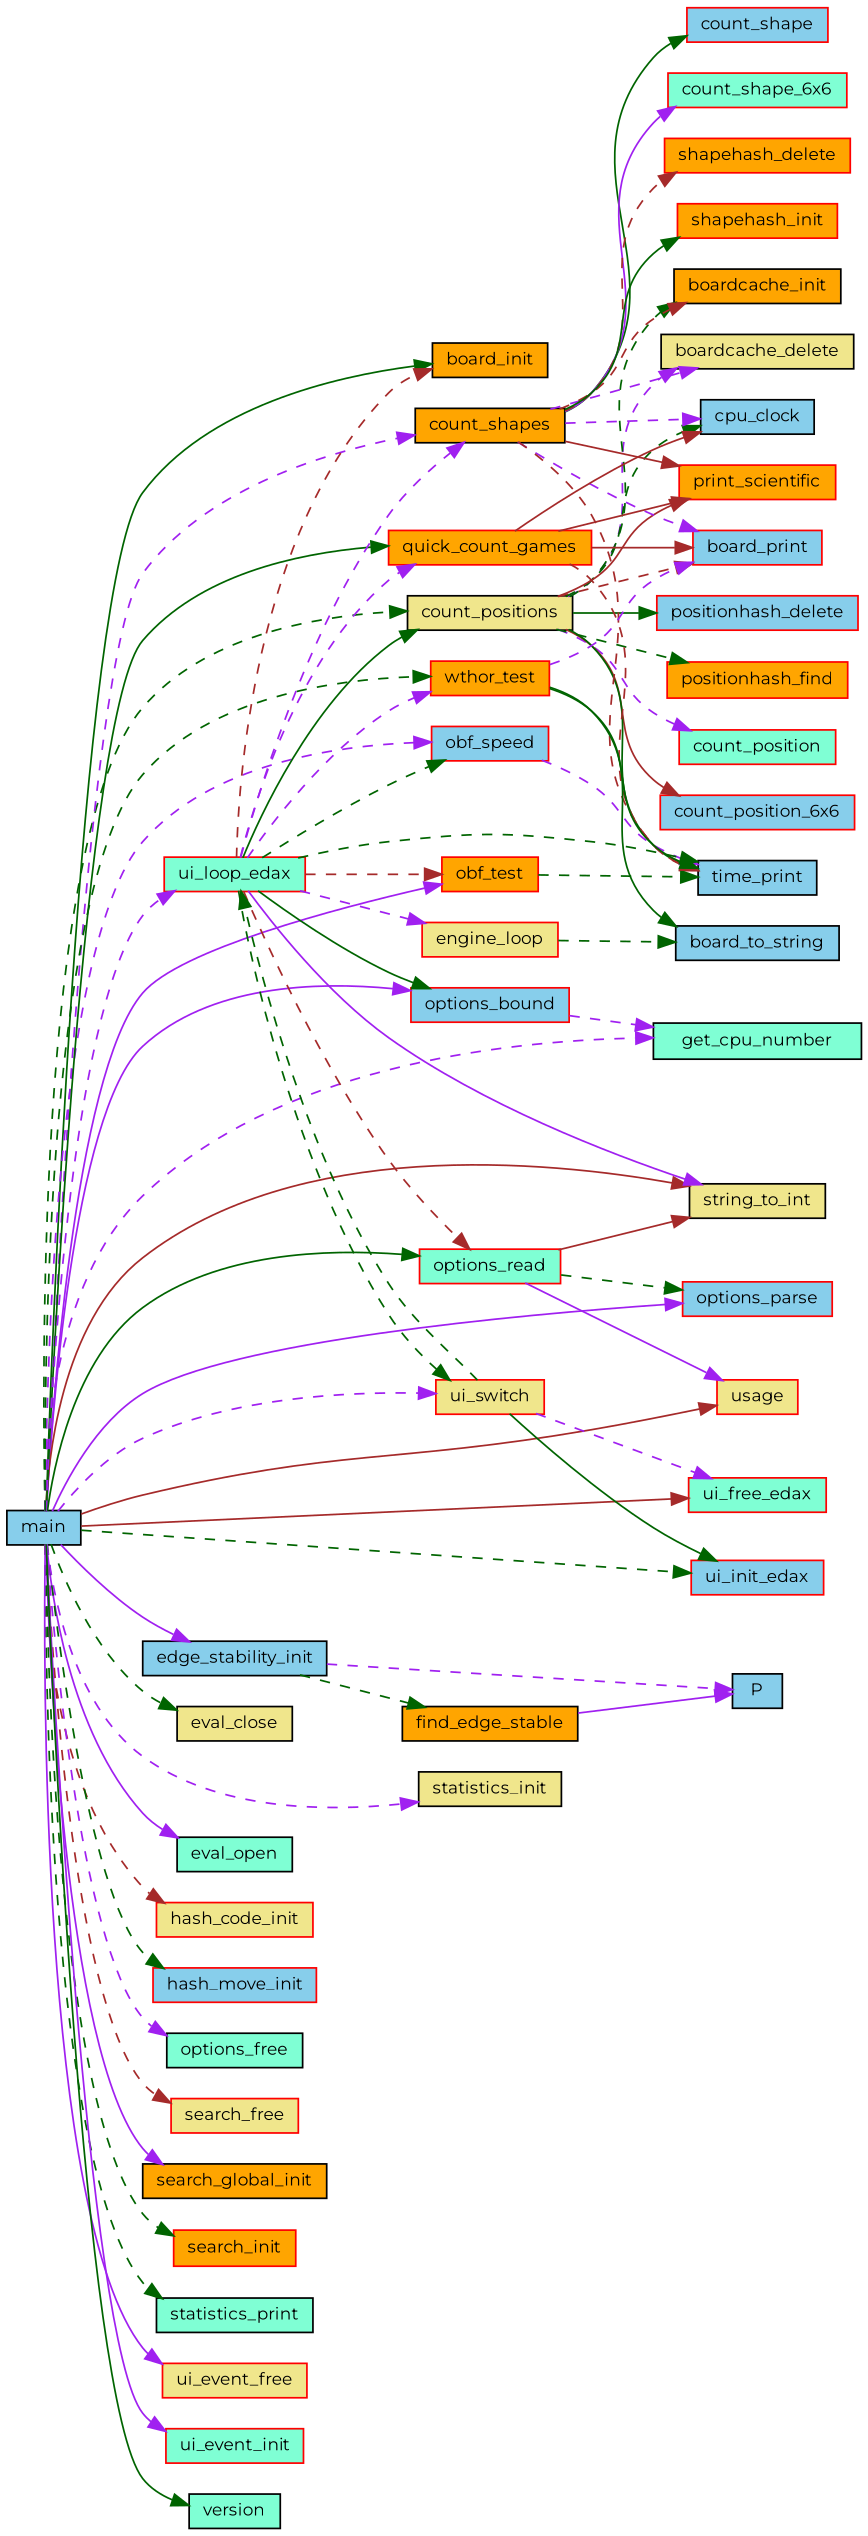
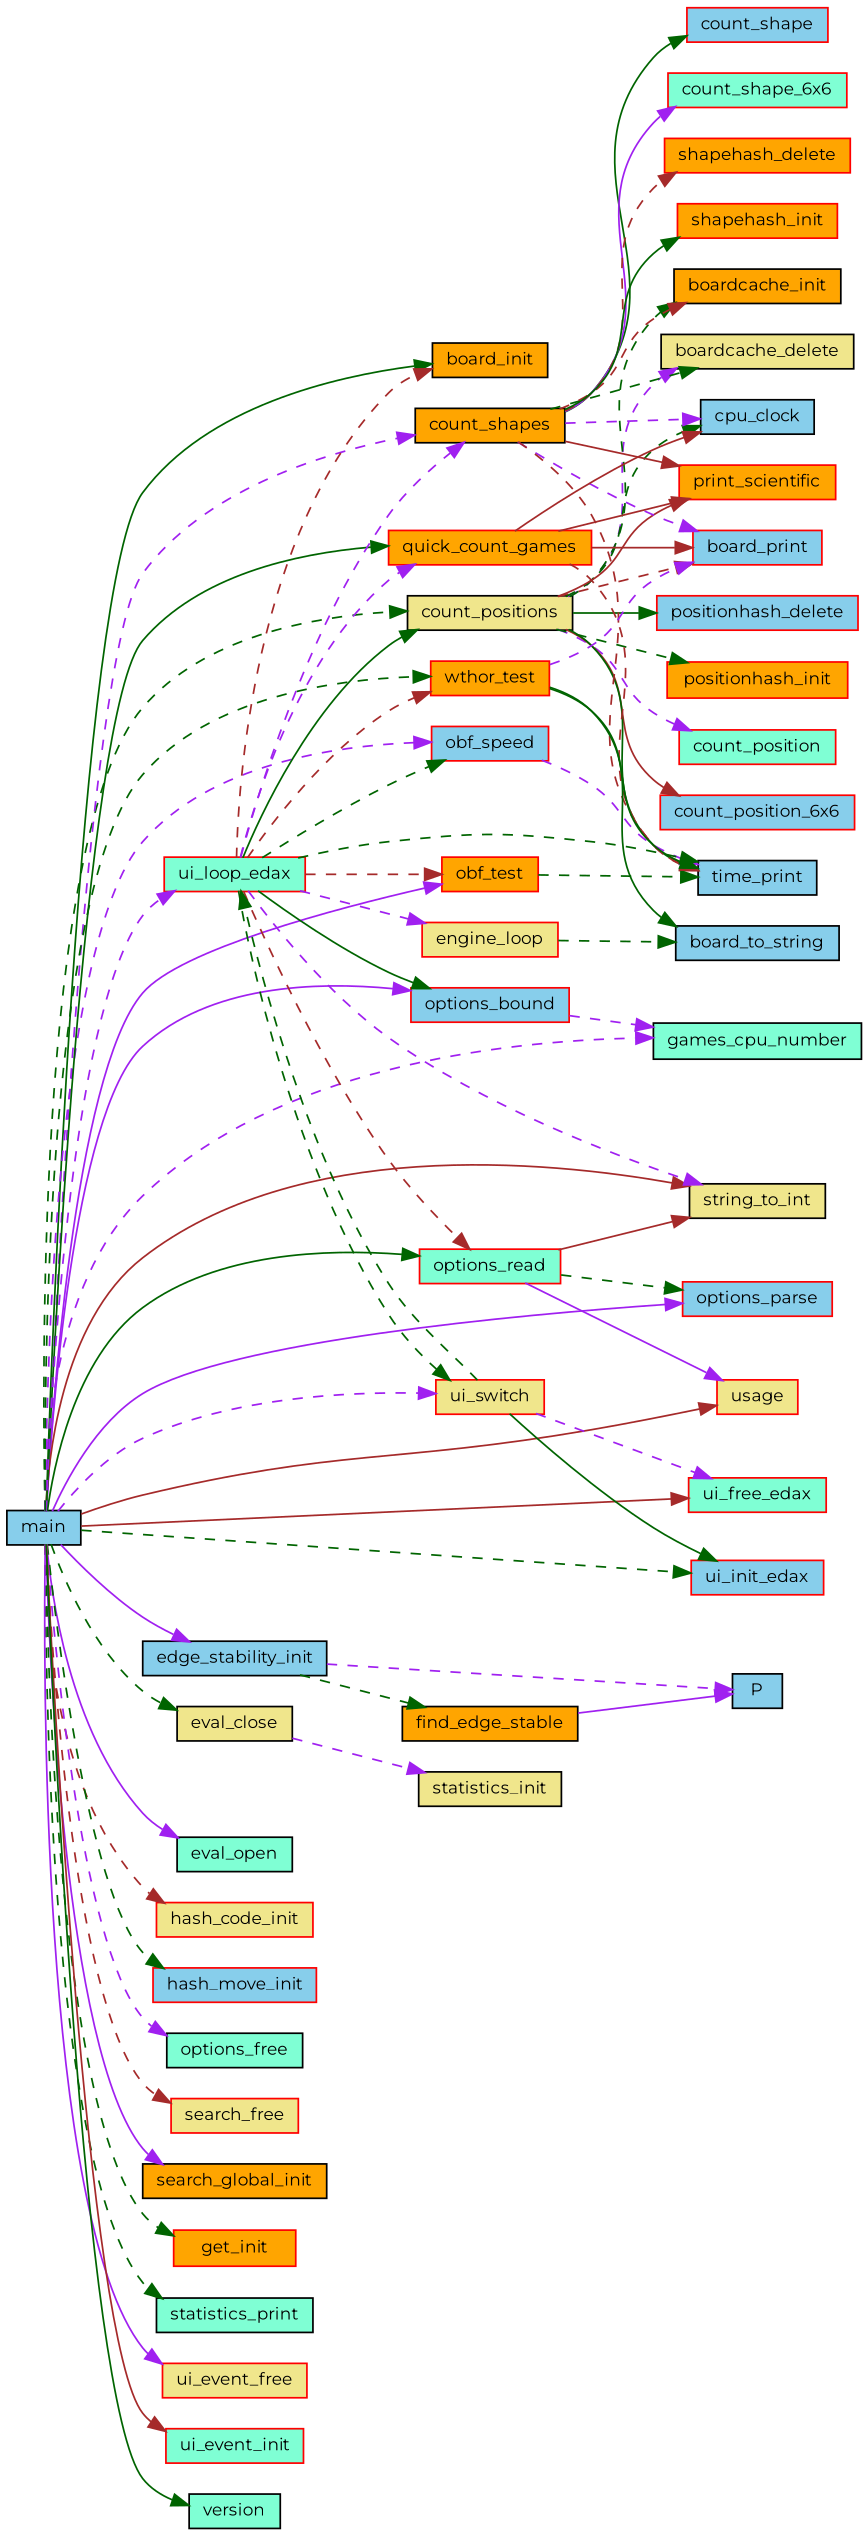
edge "count_shapes" -> "boardcache_delete": color purple -> darkgreen
node "positionhash_find": label "positionhash_find" -> "positionhash_init"
edge "ui_loop_edax" -> "wthor_test": color purple -> brown
node "get_cpu_number": label "get_cpu_number" -> "games_cpu_number"
edge "ui_loop_edax" -> "string_to_int": style solid -> dashed
edge "main" -> "statistics_init": now "eval_close" -> "statistics_init"
edge "main" -> "ui_event_init": color purple -> brown
node "search_init": label "search_init" -> "get_init"
